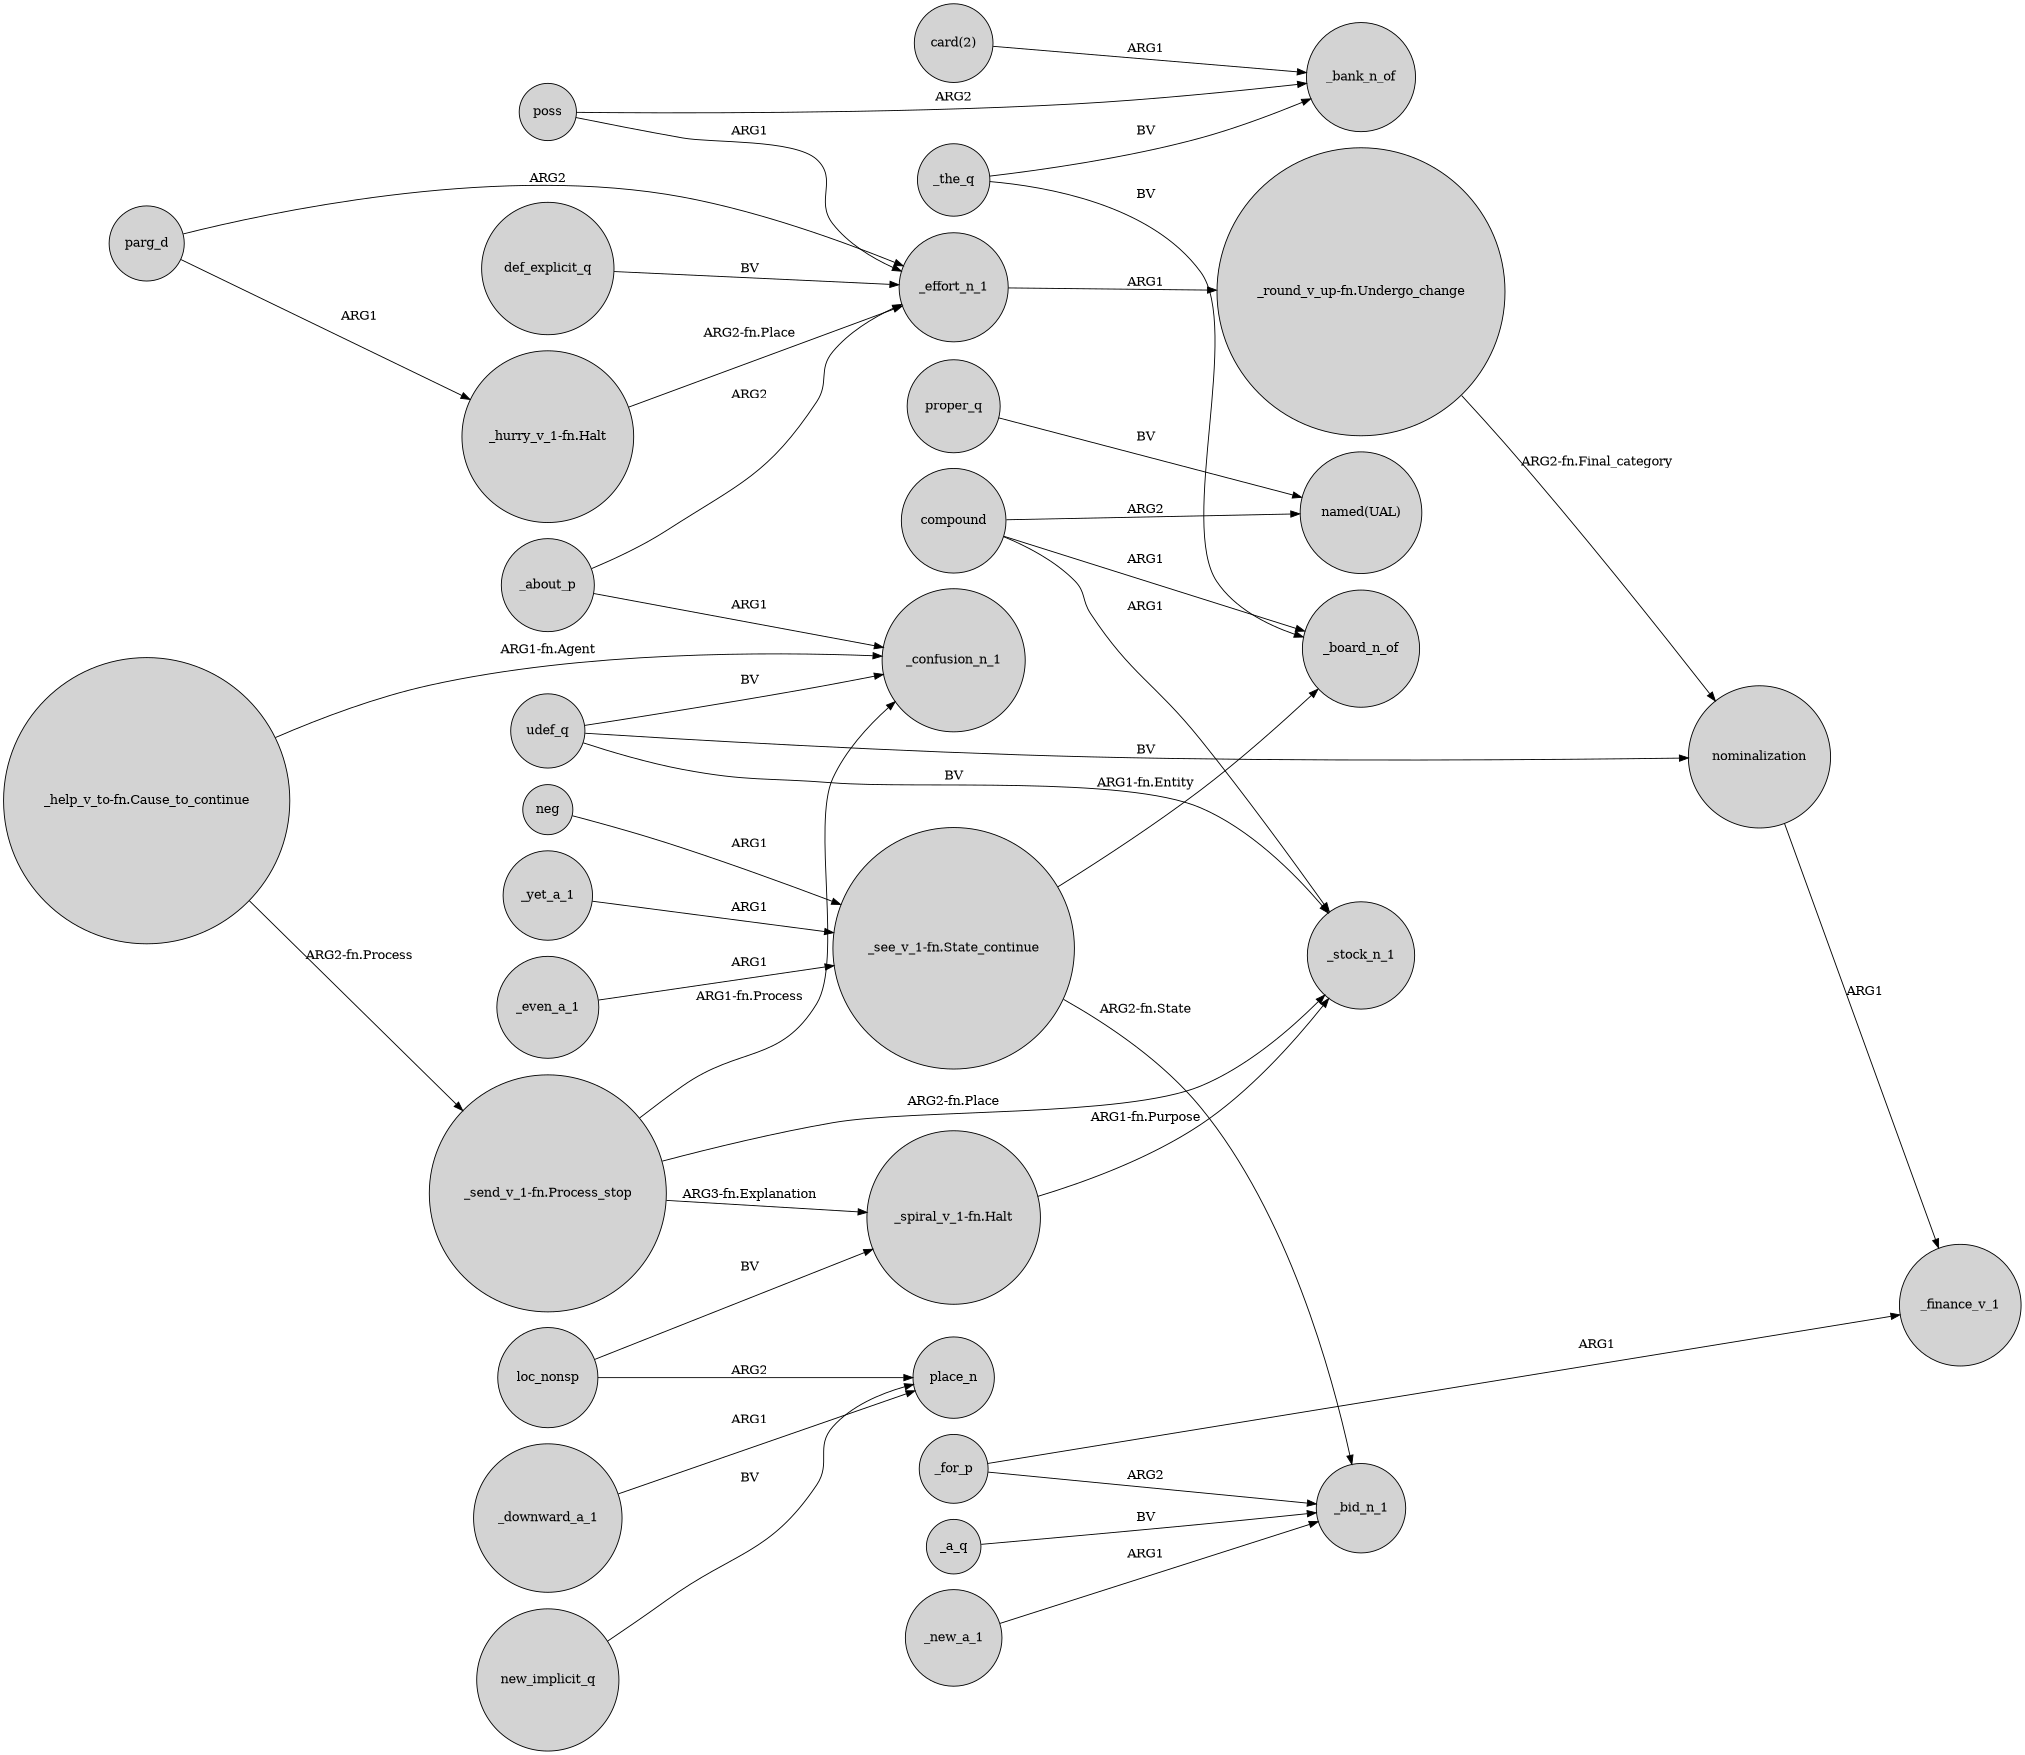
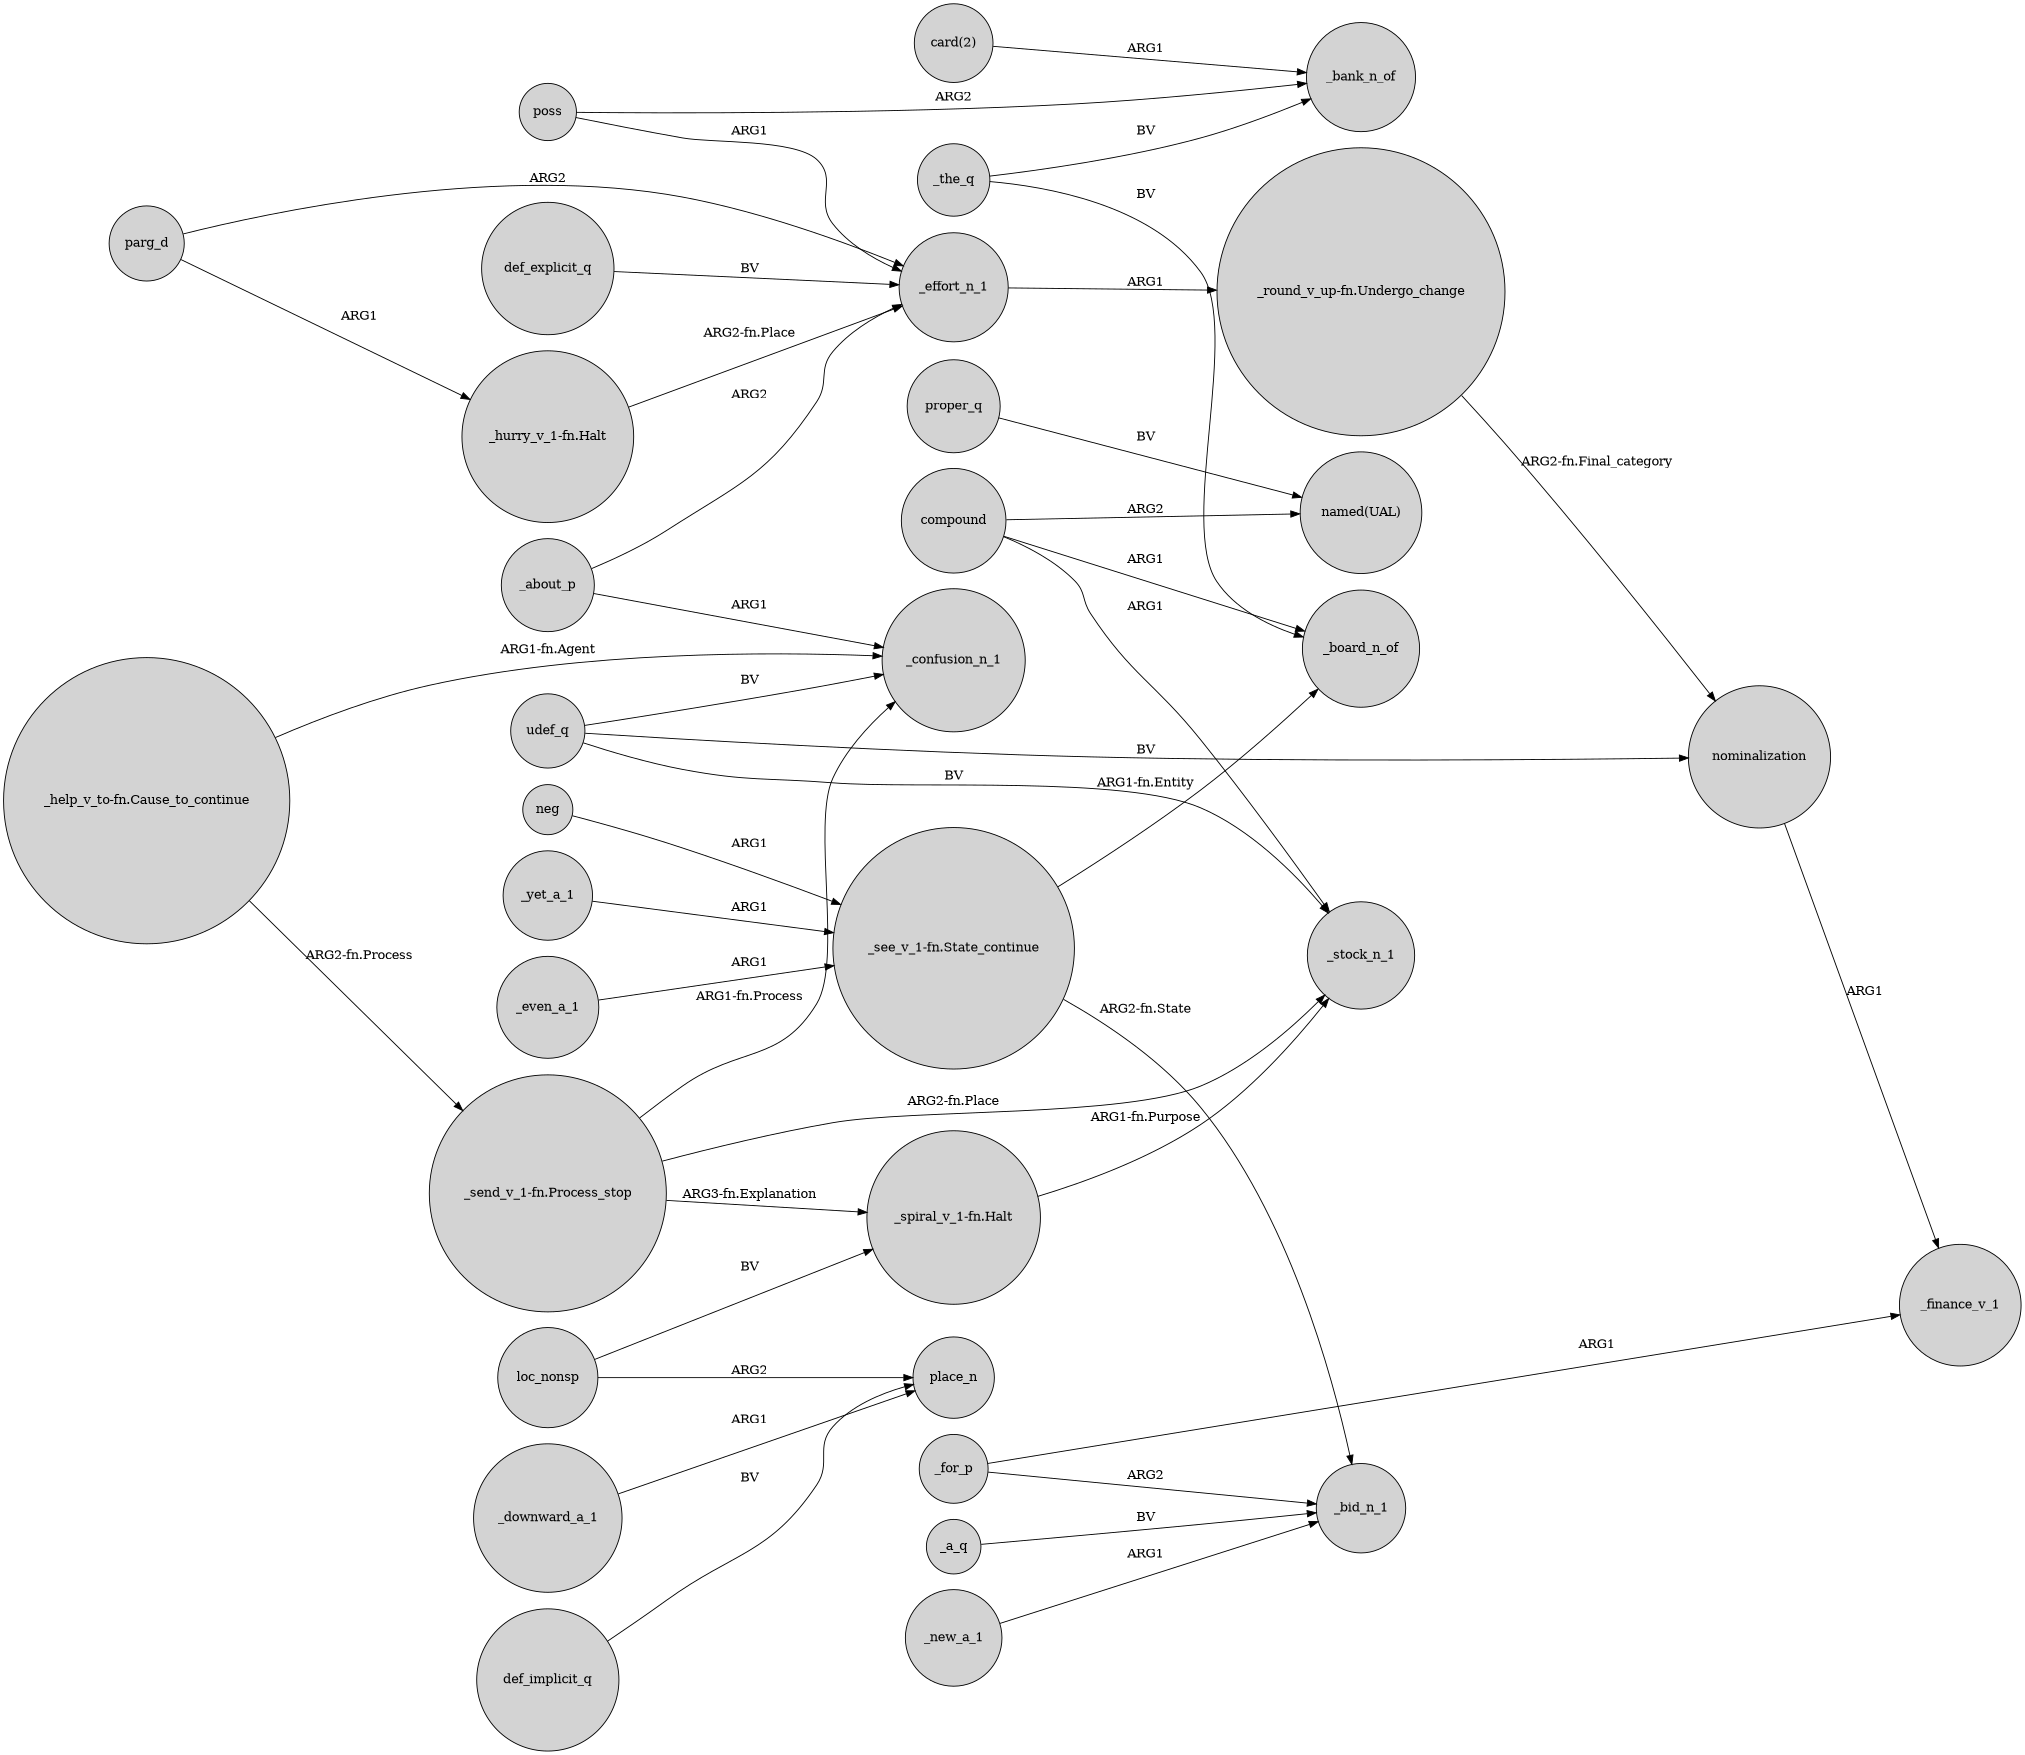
node "new_implicit_q": label "new_implicit_q" -> "def_implicit_q"
